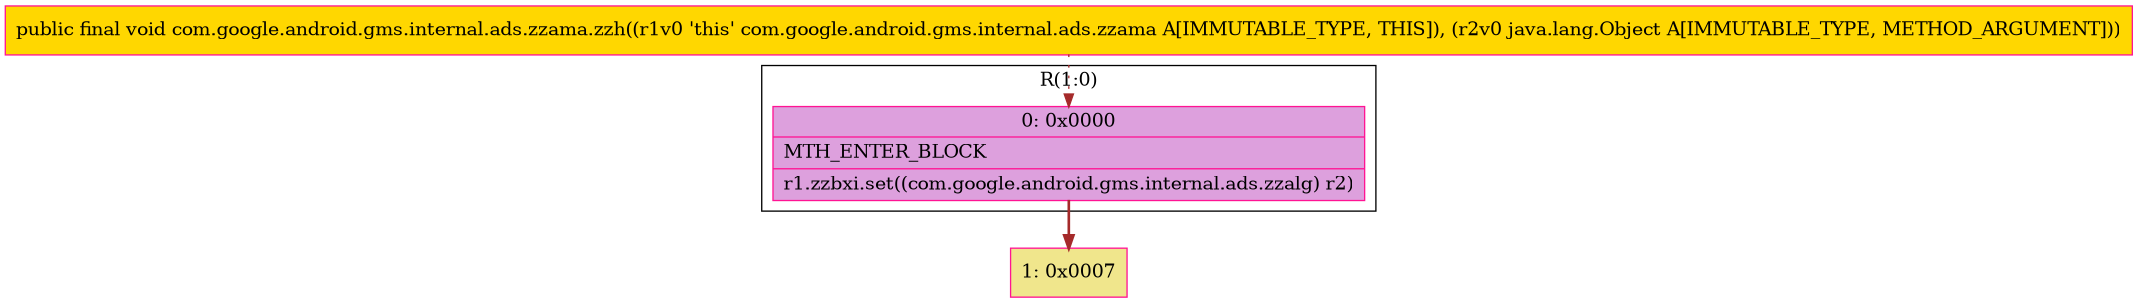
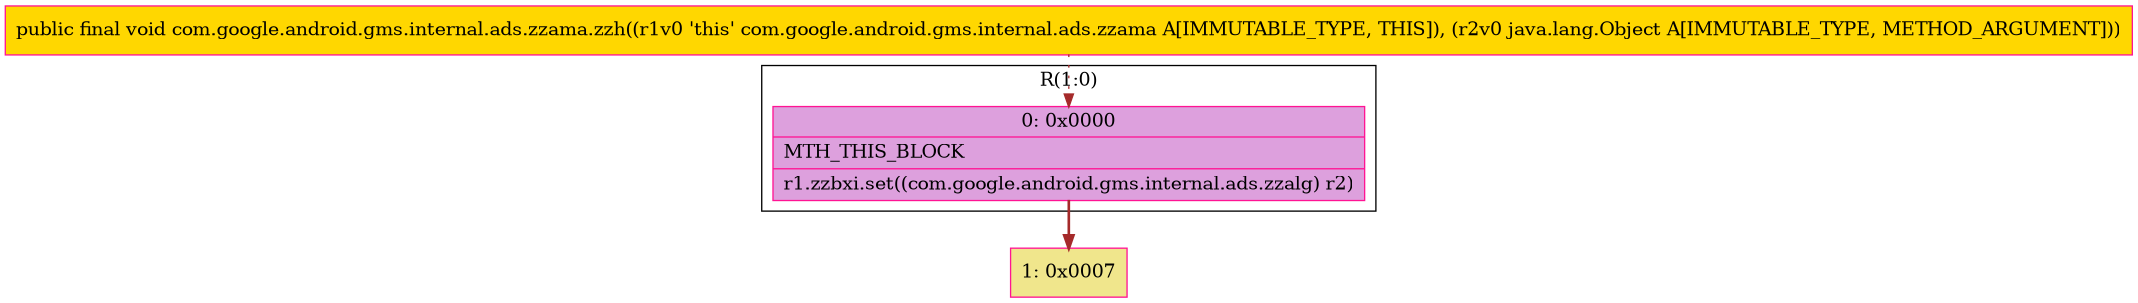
node "0: 0x0000": text "MTH_ENTER_BLOCK" -> "MTH_THIS_BLOCK"
